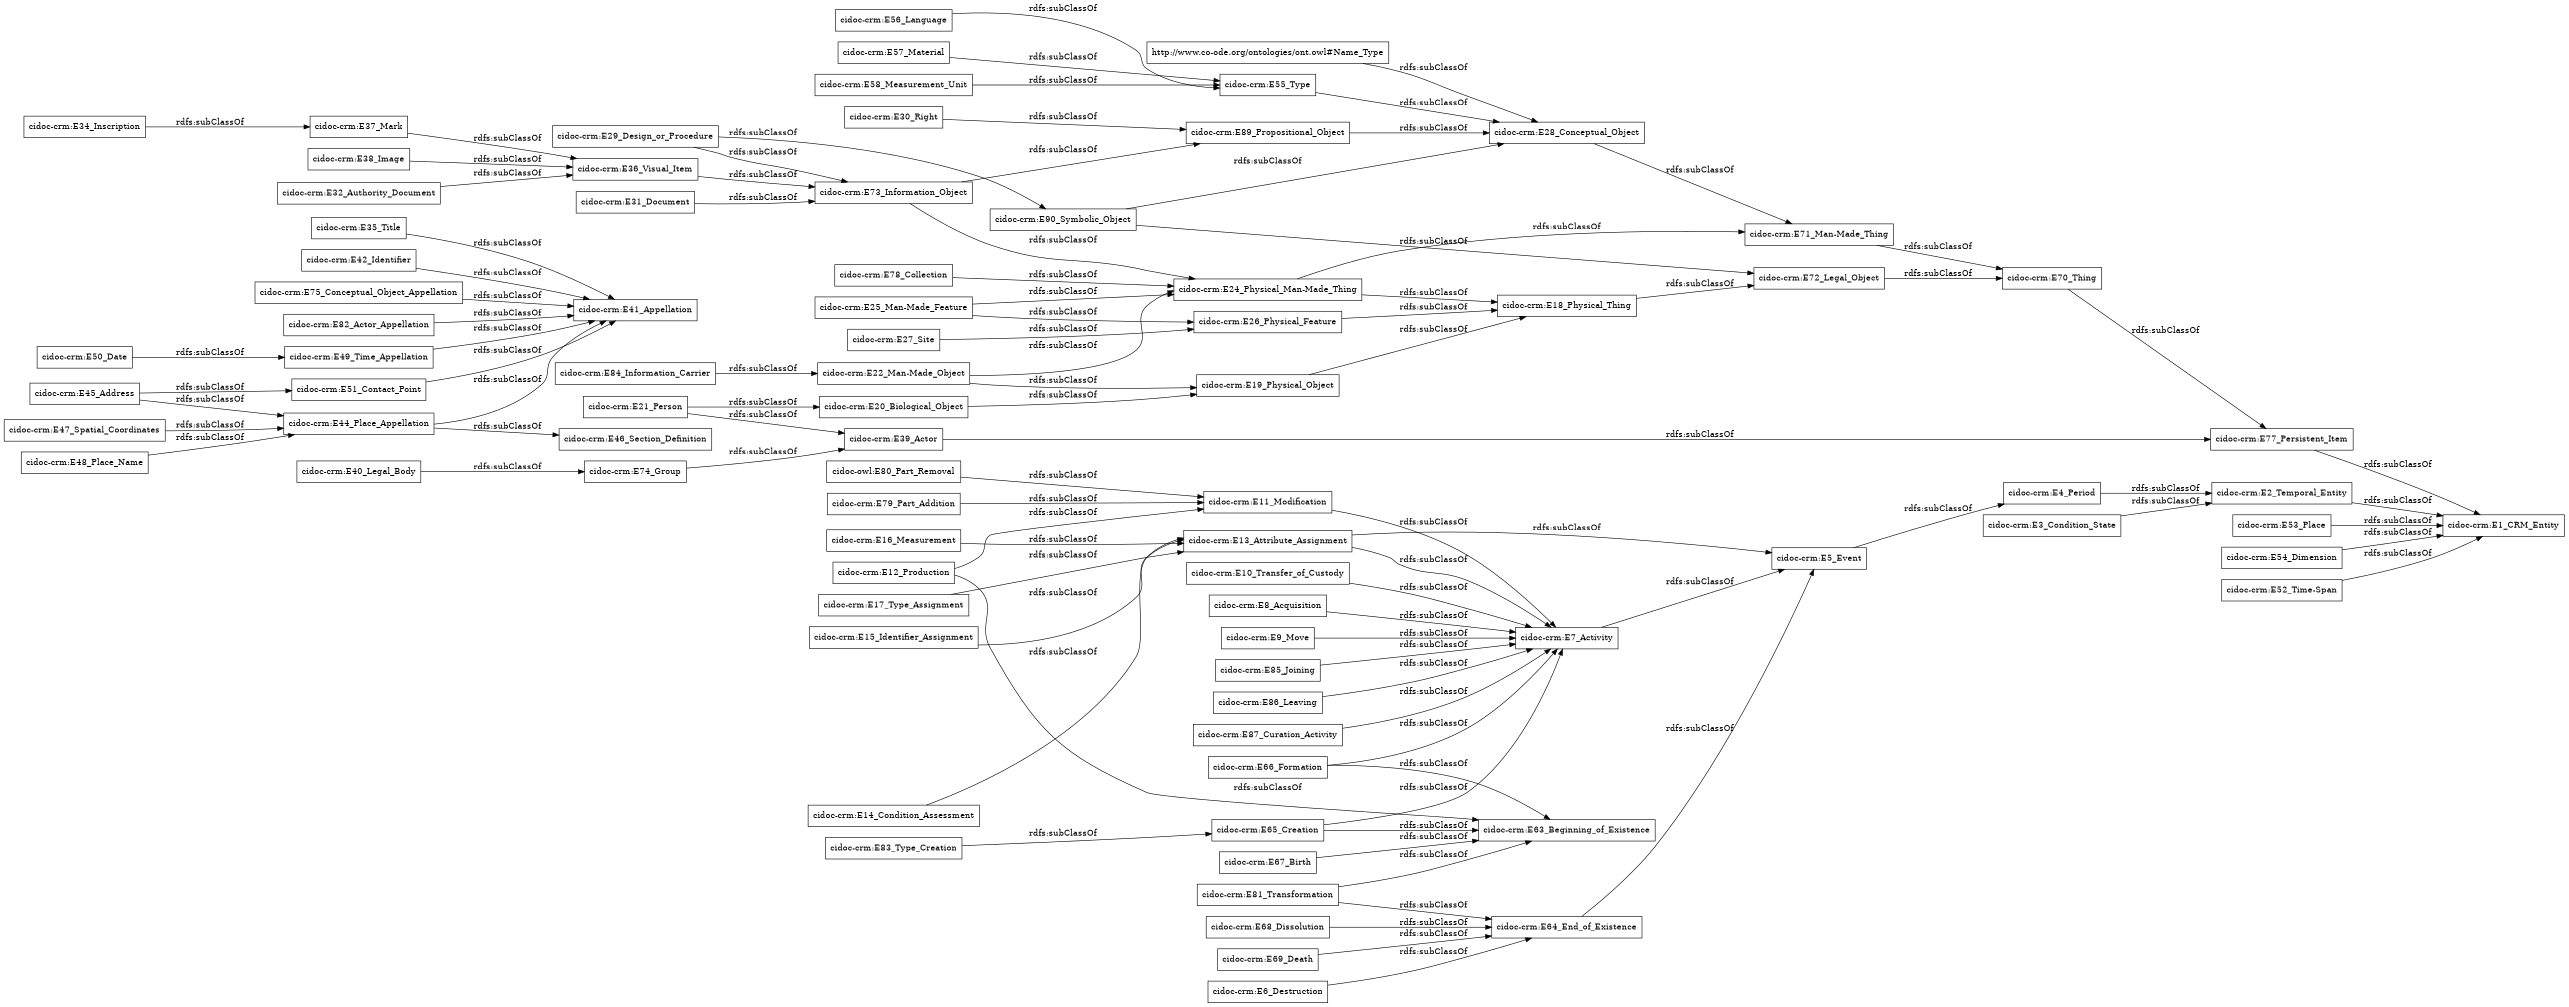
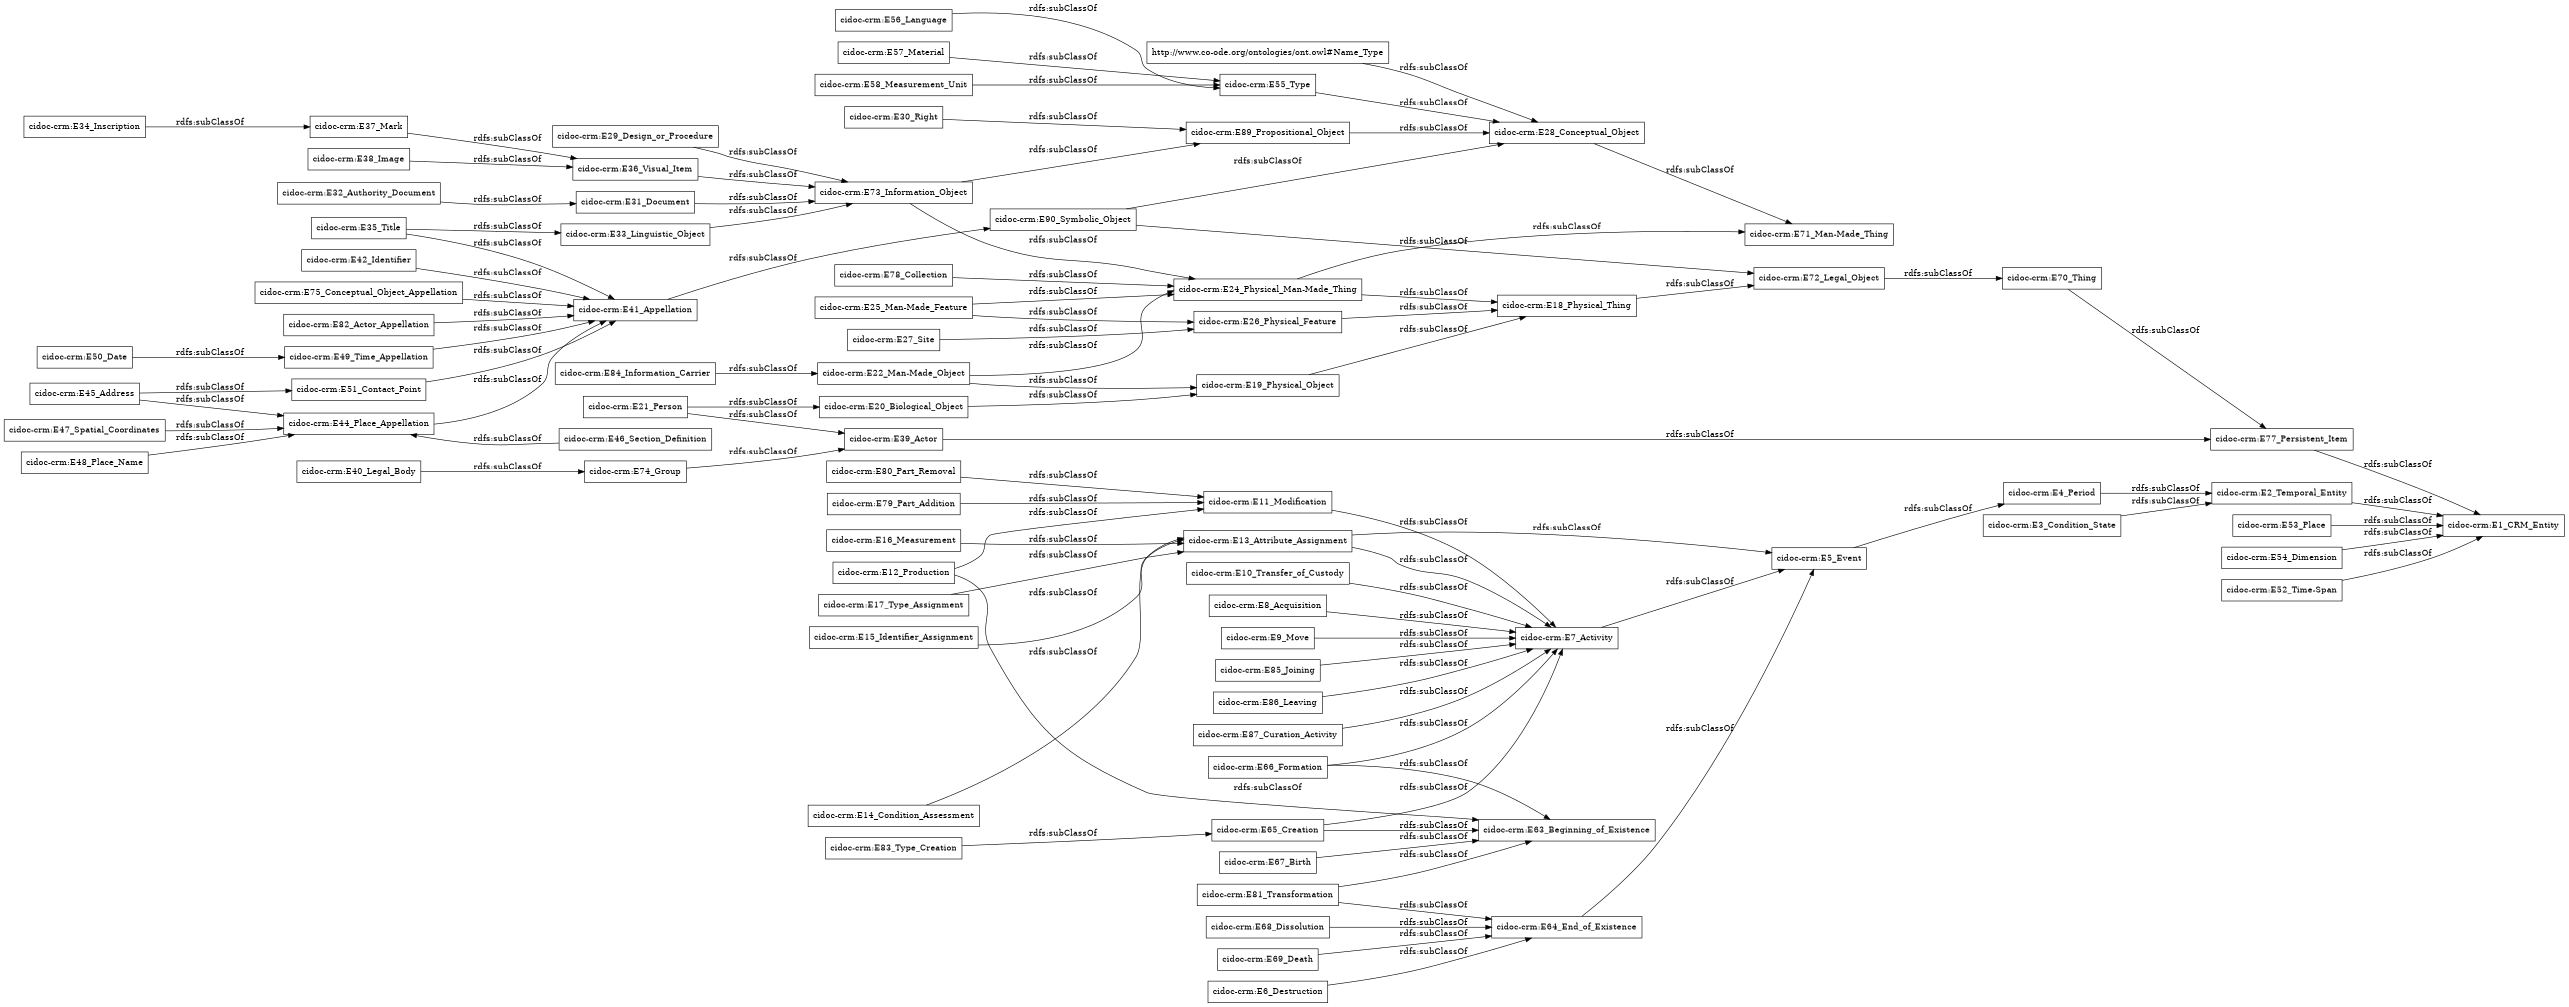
edge "cidoc-crm:E29_Design_or_Procedure" -> "cidoc-crm:E90_Symbolic_Object": now "cidoc-crm:E41_Appellation" -> "cidoc-crm:E90_Symbolic_Object"
edge "cidoc-crm:E32_Authority_Document" -> "cidoc-crm:E36_Visual_Item": now "cidoc-crm:E32_Authority_Document" -> "cidoc-crm:E31_Document"
node "cidoc-crm:E33_Linguistic_Object": added
edge "cidoc-crm:E71_Man-Made_Thing" -> "cidoc-crm:E70_Thing": removed, label "rdfs:subClassOf"
edge "cidoc-crm:E44_Place_Appellation" -> "cidoc-crm:E46_Section_Definition": reversed
node "cidoc-owl:E80_Part_Removal": label "cidoc-owl:E80_Part_Removal" -> "cidoc-crm:E80_Part_Removal"
